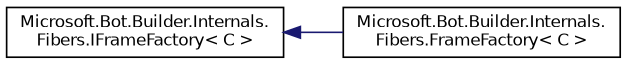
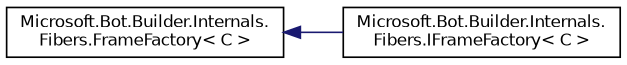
edge "Microsoft.Bot.Builder.Internals. Fibers.FrameFactory< C >" -> "Microsoft.Bot.Builder.Internals. Fibers.IFrameFactory< C >": reversed
